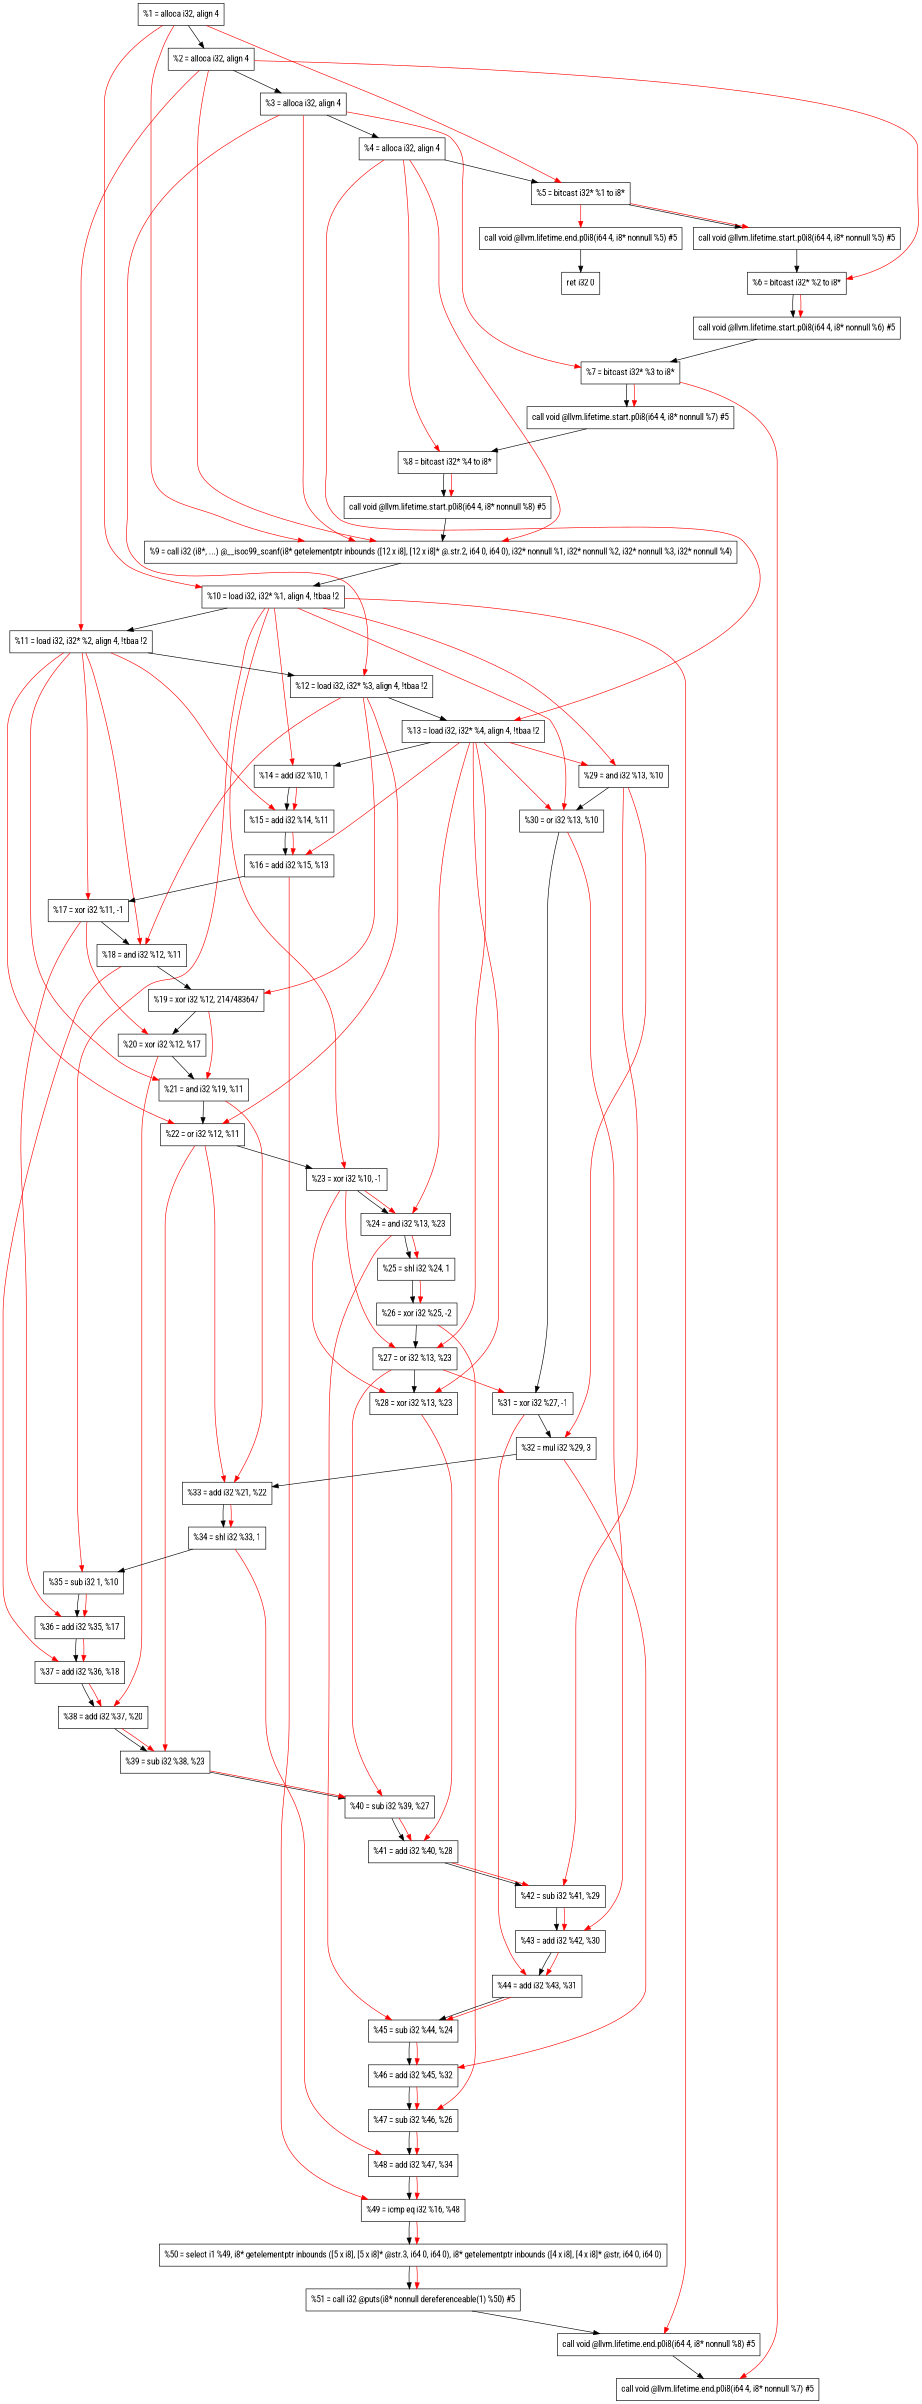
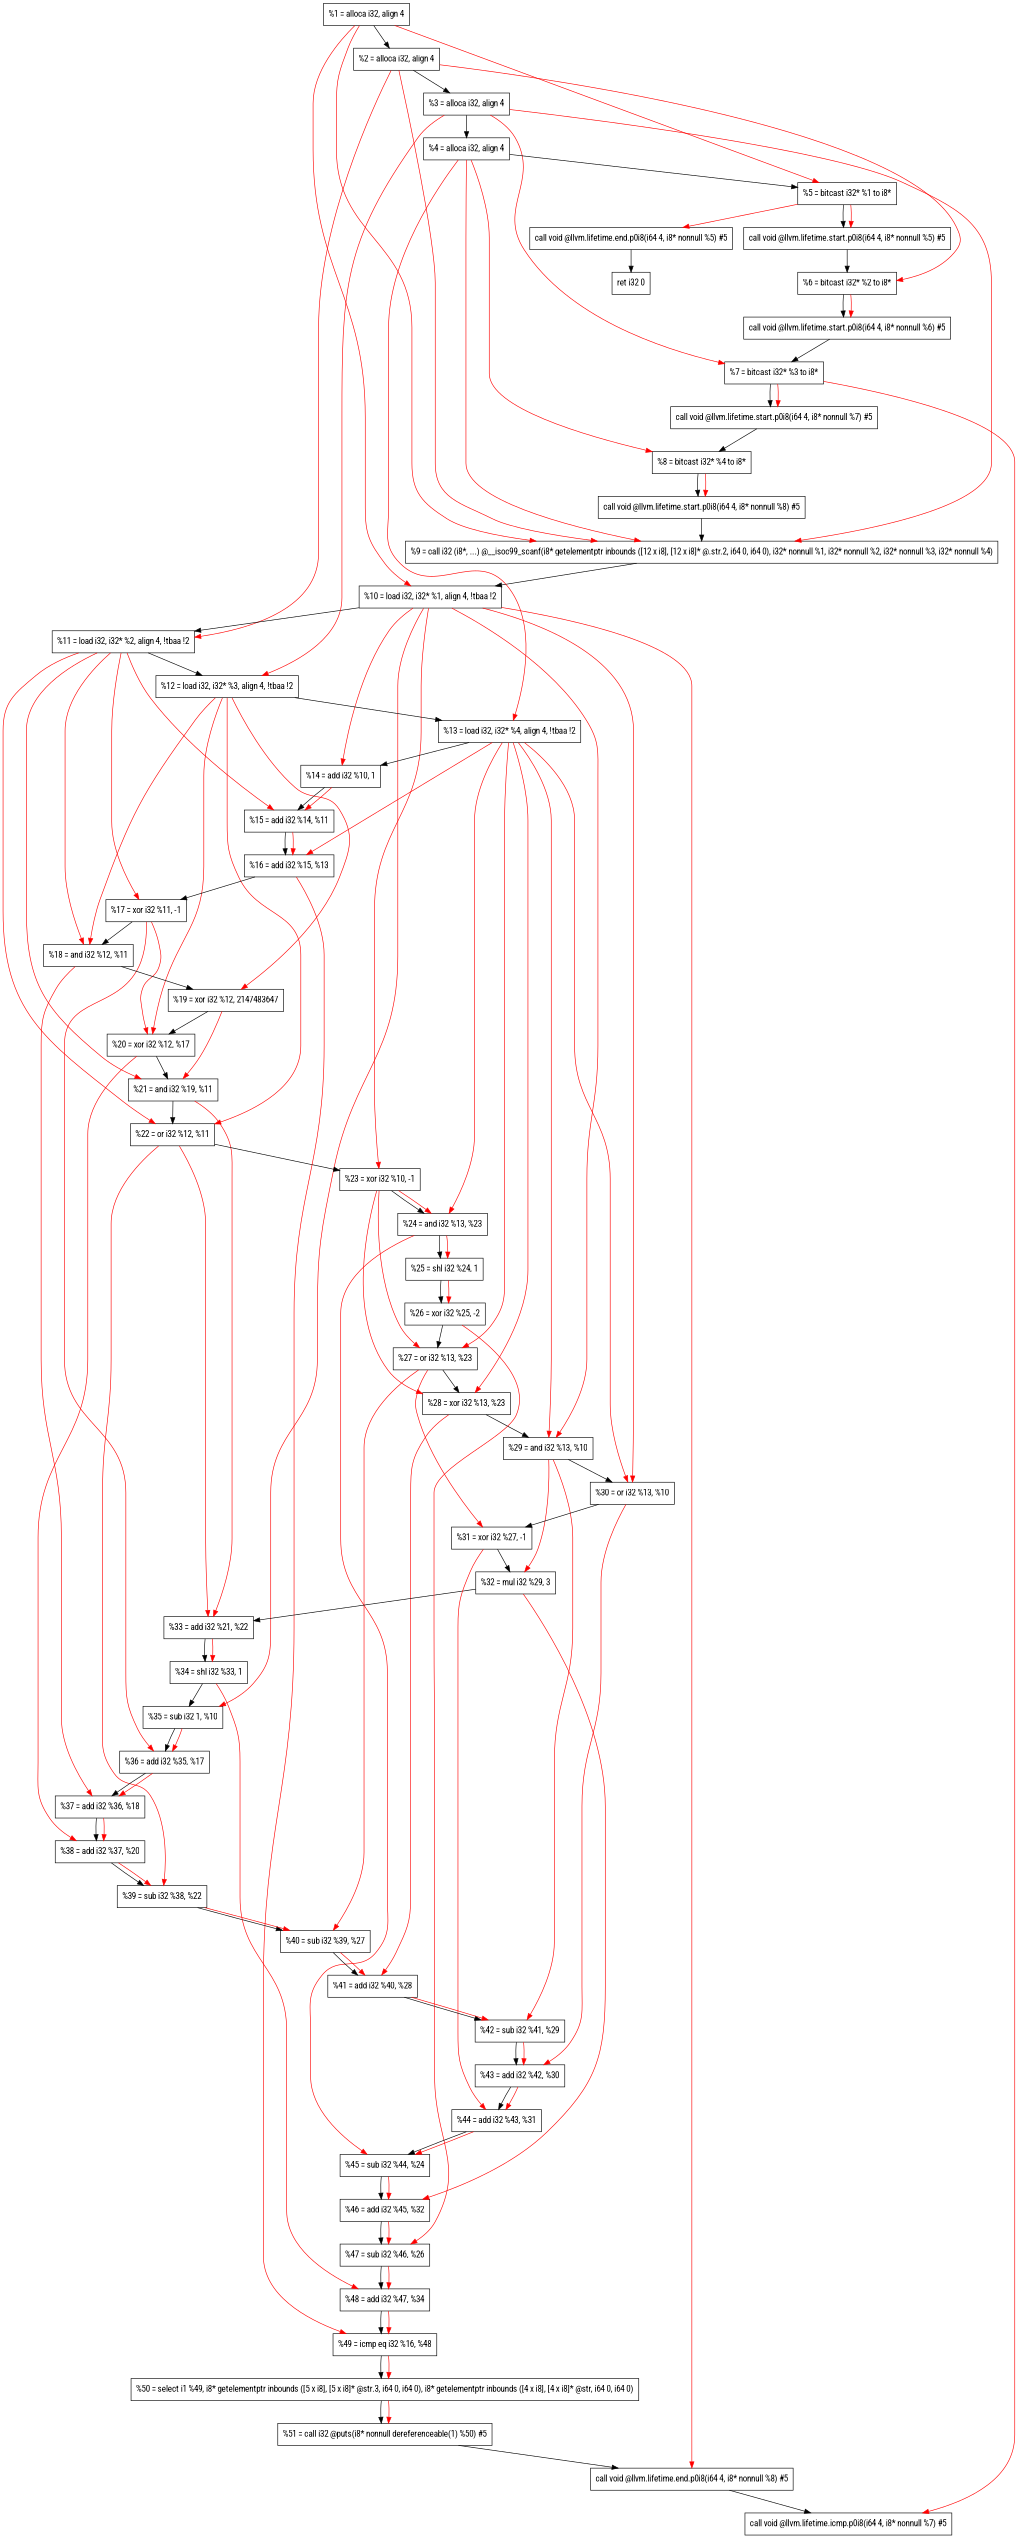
edge "%12 = load i32, i32* %3, align 4, !tbaa !2" -> "%20 = xor i32 %12, %17": added
edge "%28 = xor i32 %13, %23" -> "%29 = and i32 %13, %10": added
node "%39 = sub i32 %38, %23": label "%39 = sub i32 %38, %23" -> "%39 = sub i32 %38, %22"
node "call void @llvm.lifetime.end.p0i8(i64 4, i8* nonnull %7) #5": label "call void @llvm.lifetime.end.p0i8(i64 4, i8* nonnull %7) #5" -> "call void @llvm.lifetime.icmp.p0i8(i64 4, i8* nonnull %7) #5"
